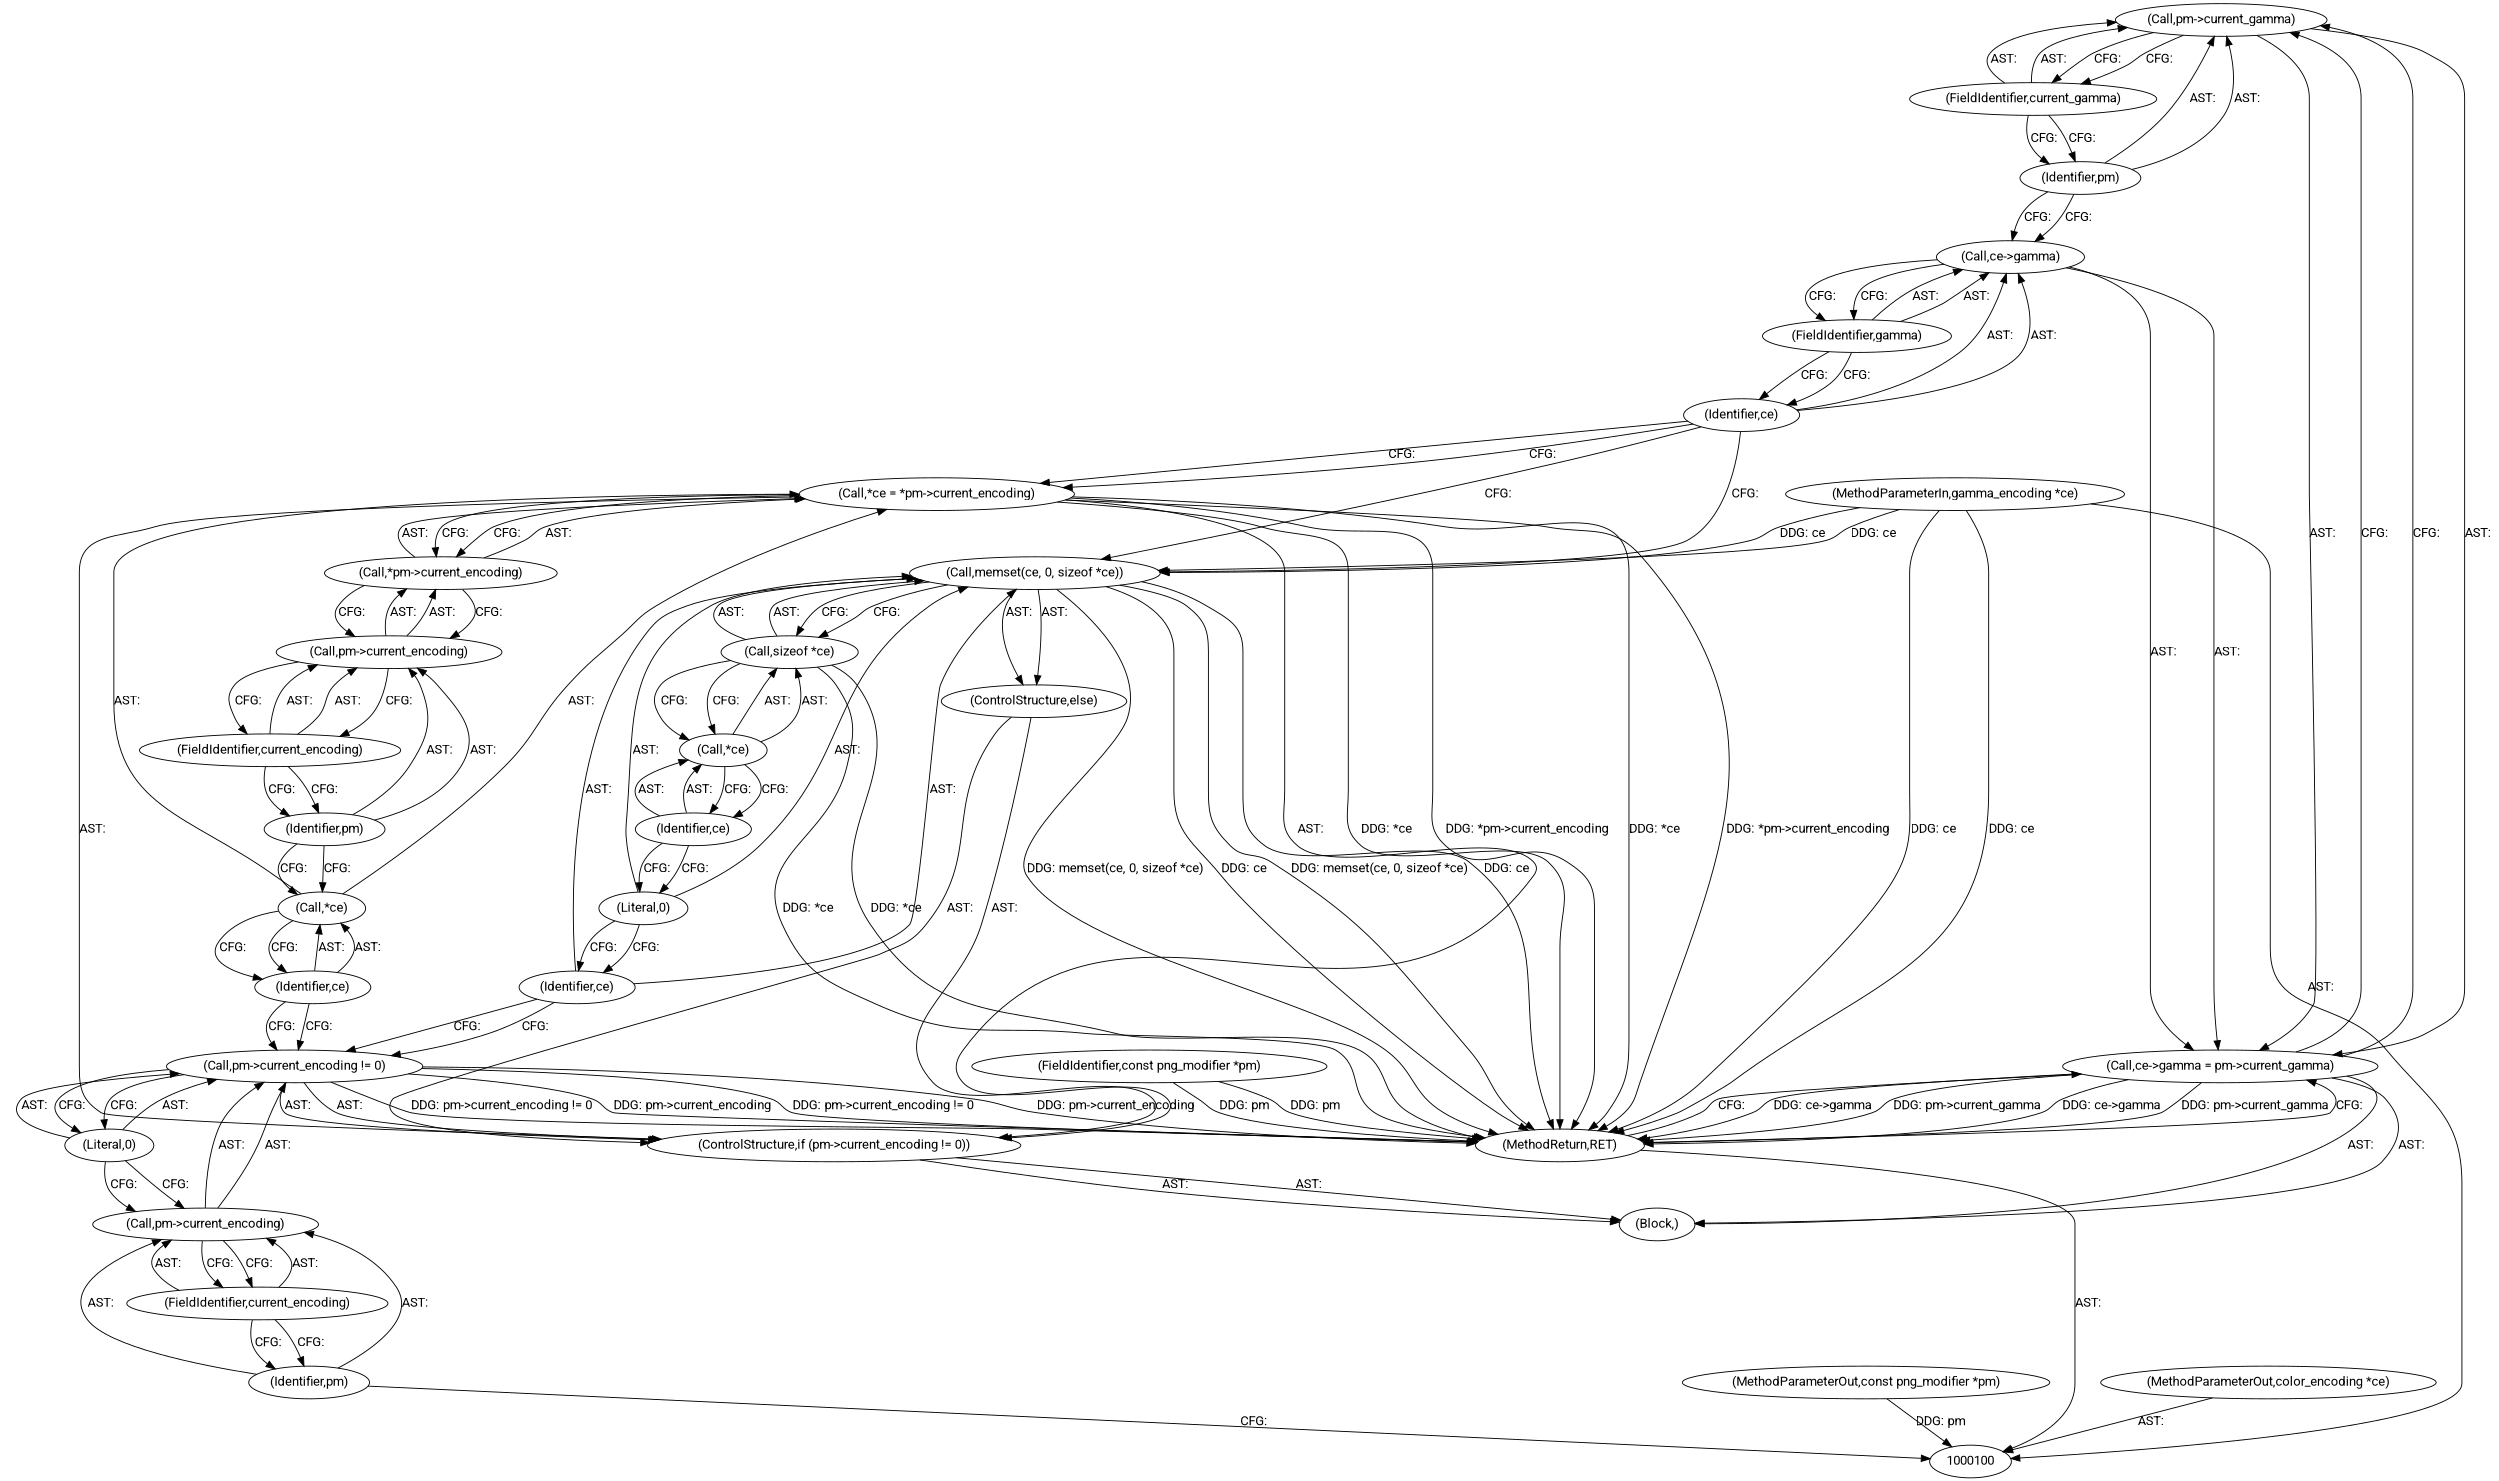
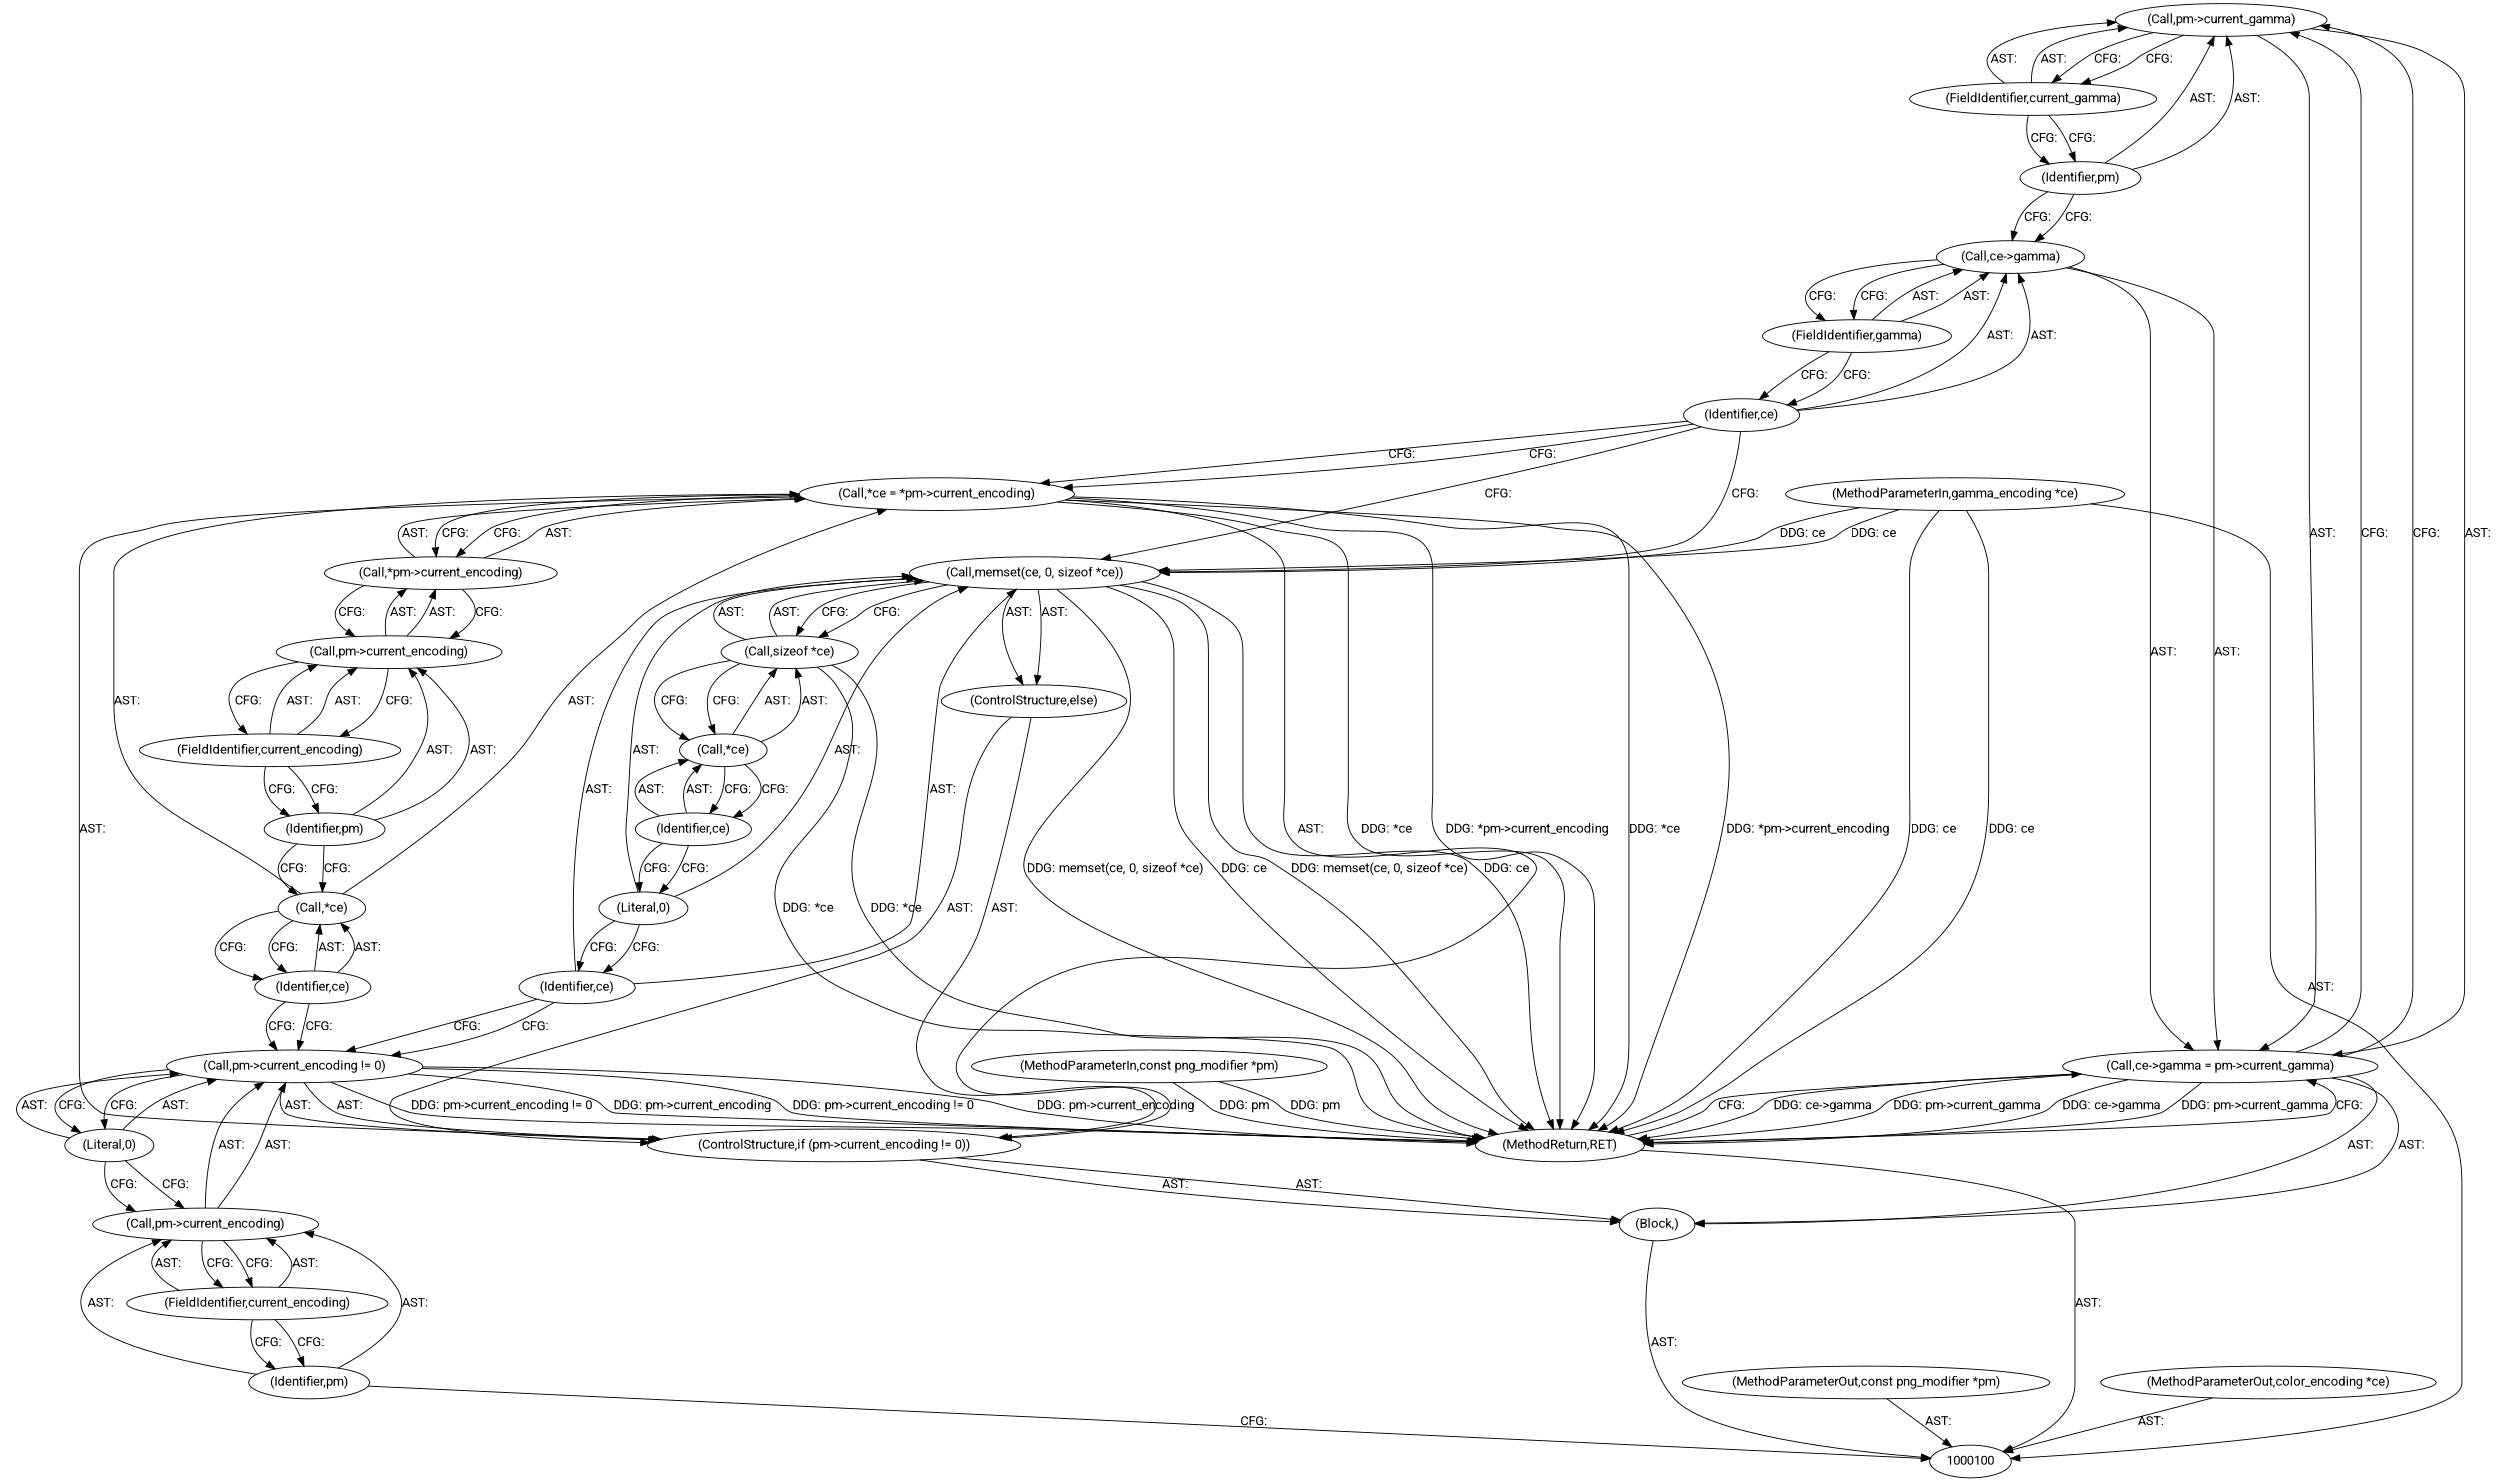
node "(FieldIdentifier,const png_modifier *pm)": label "(FieldIdentifier,const png_modifier *pm)" -> "(MethodParameterIn,const png_modifier *pm)"
edge "(Block,)" -> "1000100": added, label "AST:"
edge "(MethodParameterOut,const png_modifier *pm)" -> "1000100": label "DDG: pm" -> "AST: "
